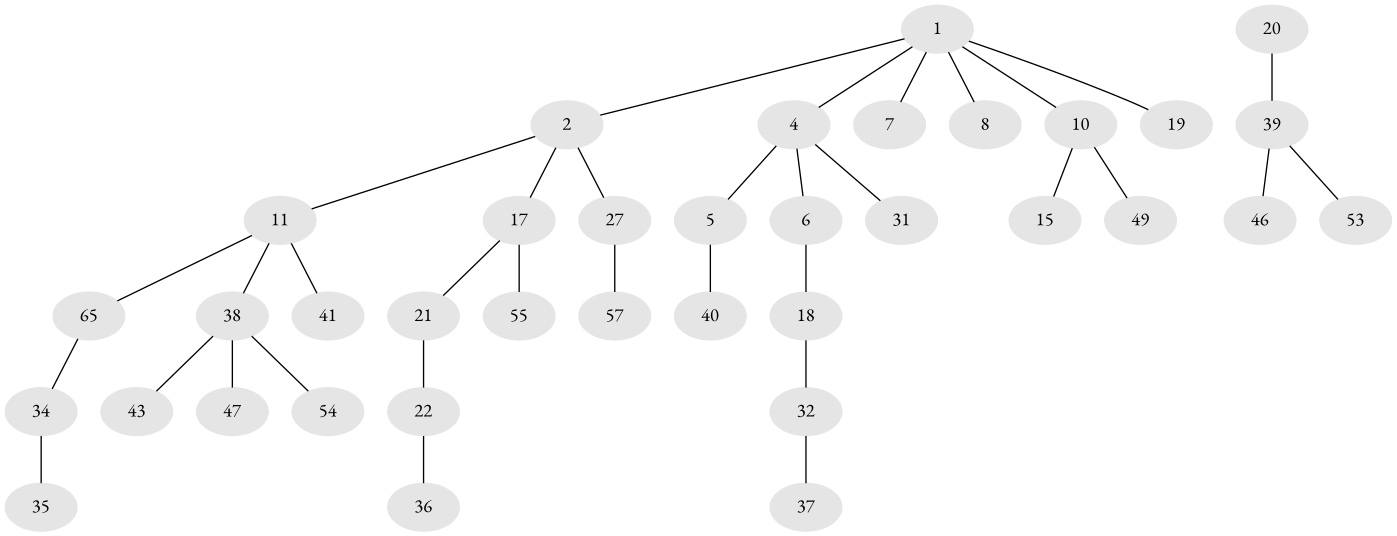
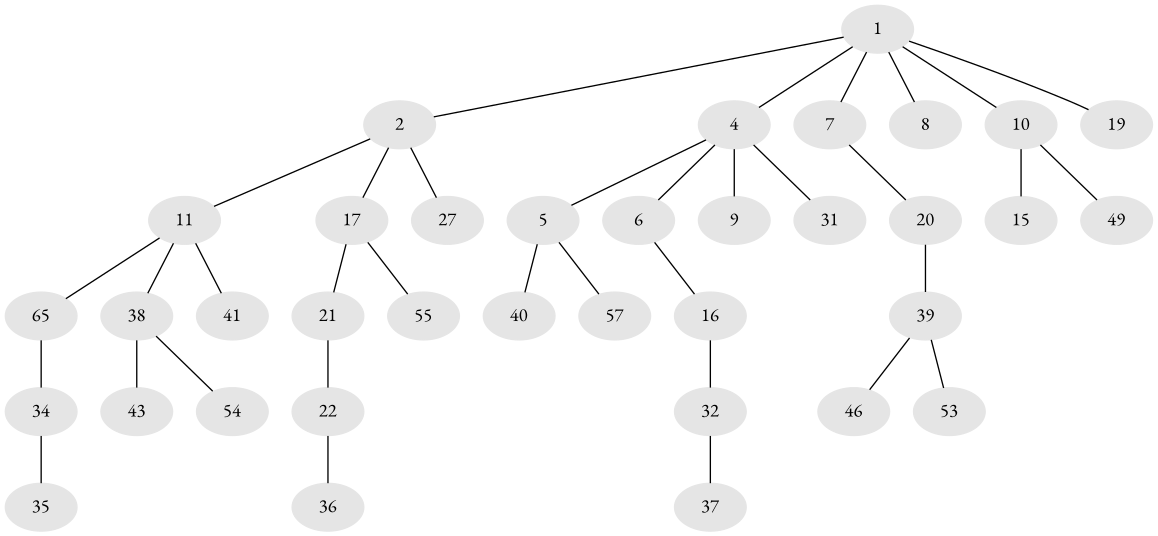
edge "7" -- "20": added
node "9": added
edge "27" -- "57": now "5" -- "57"
node "18": label "18" -> "16"
node "47": removed
